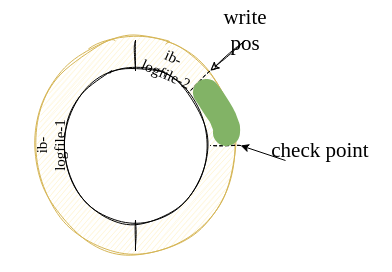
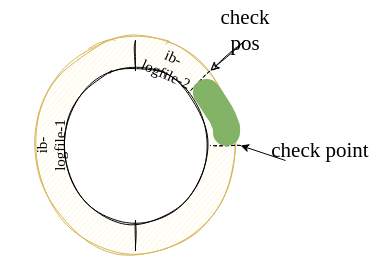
node "write pos": label "write pos" -> "check pos"
